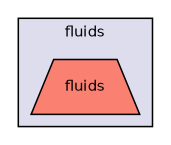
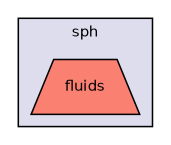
cluster "fluids": label "fluids" -> "sph"
